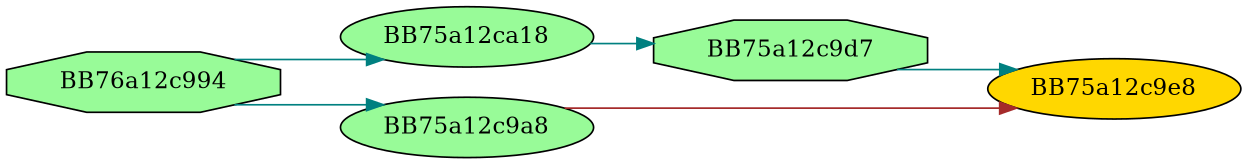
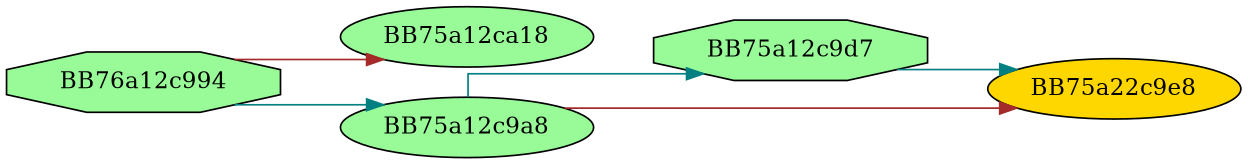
edge "BB75a12ca18" -> "BB75a12c9d7": now "BB75a12c9a8" -> "BB75a12c9d7"
edge "BB76a12c994" -> "BB75a12ca18": color teal -> brown
node "BB75a12c9e8": label "BB75a12c9e8" -> "BB75a22c9e8"
